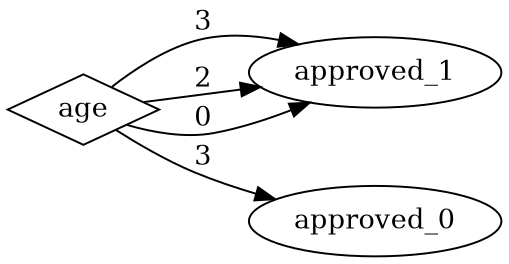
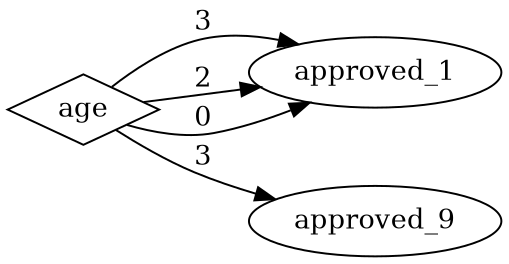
node "approved_0": label "approved_0" -> "approved_9"
